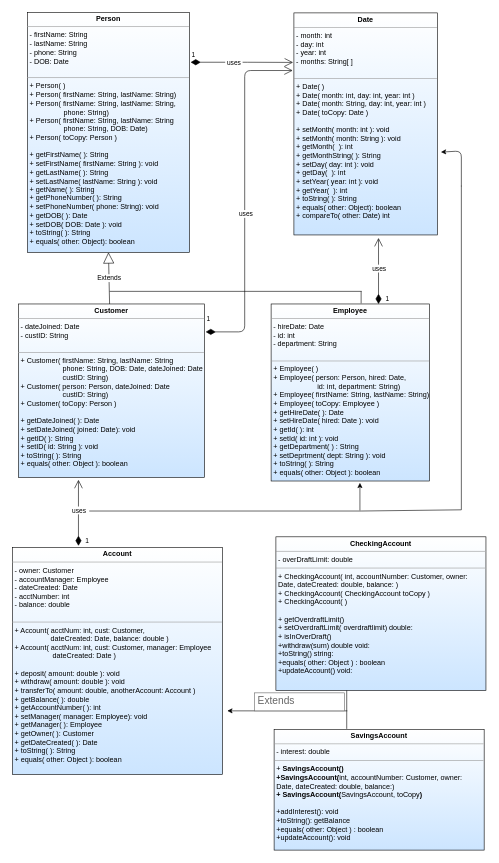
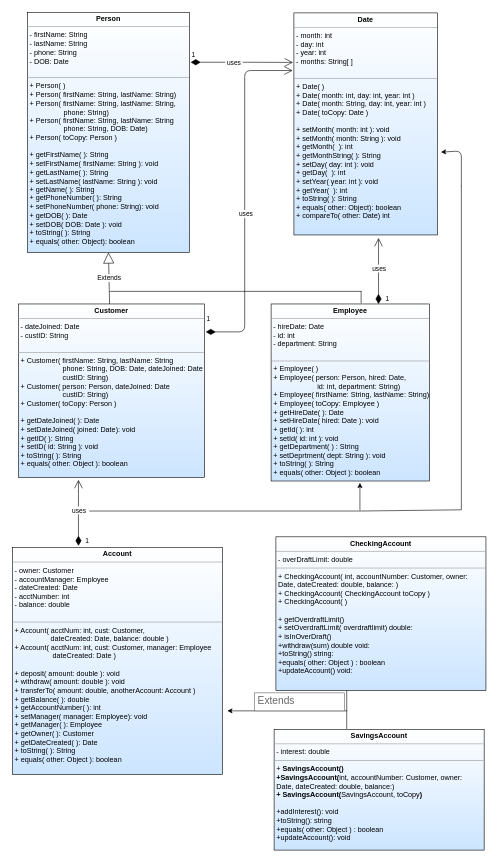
node "SavingsAccount - interest: double + SavingsAccount() +SavingsAccount(int, accountNumber: Customer, owner: Date, dateCreated: double, balance:) + SavingsAccount(SavingsAccount, toCopy) +addInterest(): void +toString(): getBalance +equals( other: Object ) : boolean +updateAccount(): void": label "SavingsAccount - interest: double + SavingsAccount() +SavingsAccount(int, accountNumber: Customer, owner: Date, dateCreated: double, balance:) + SavingsAccount(SavingsAccount, toCopy) +addInterest(): void +toString(): getBalance +equals( other: Object ) : boolean +updateAccount(): void" -> "SavingsAccount - interest: double + SavingsAccount() +SavingsAccount(int, accountNumber: Customer, owner: Date, dateCreated: double, balance:) + SavingsAccount(SavingsAccount, toCopy) +addInterest(): void +toString(): string +equals( other: Object ) : boolean +updateAccount(): void"
